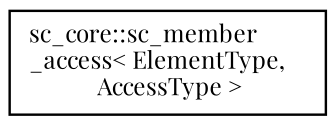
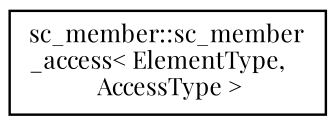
node "sc_core::sc_member _access< ElementType, AccessType >": label "sc_core::sc_member _access< ElementType, AccessType >" -> "sc_member::sc_member _access< ElementType, AccessType >"
